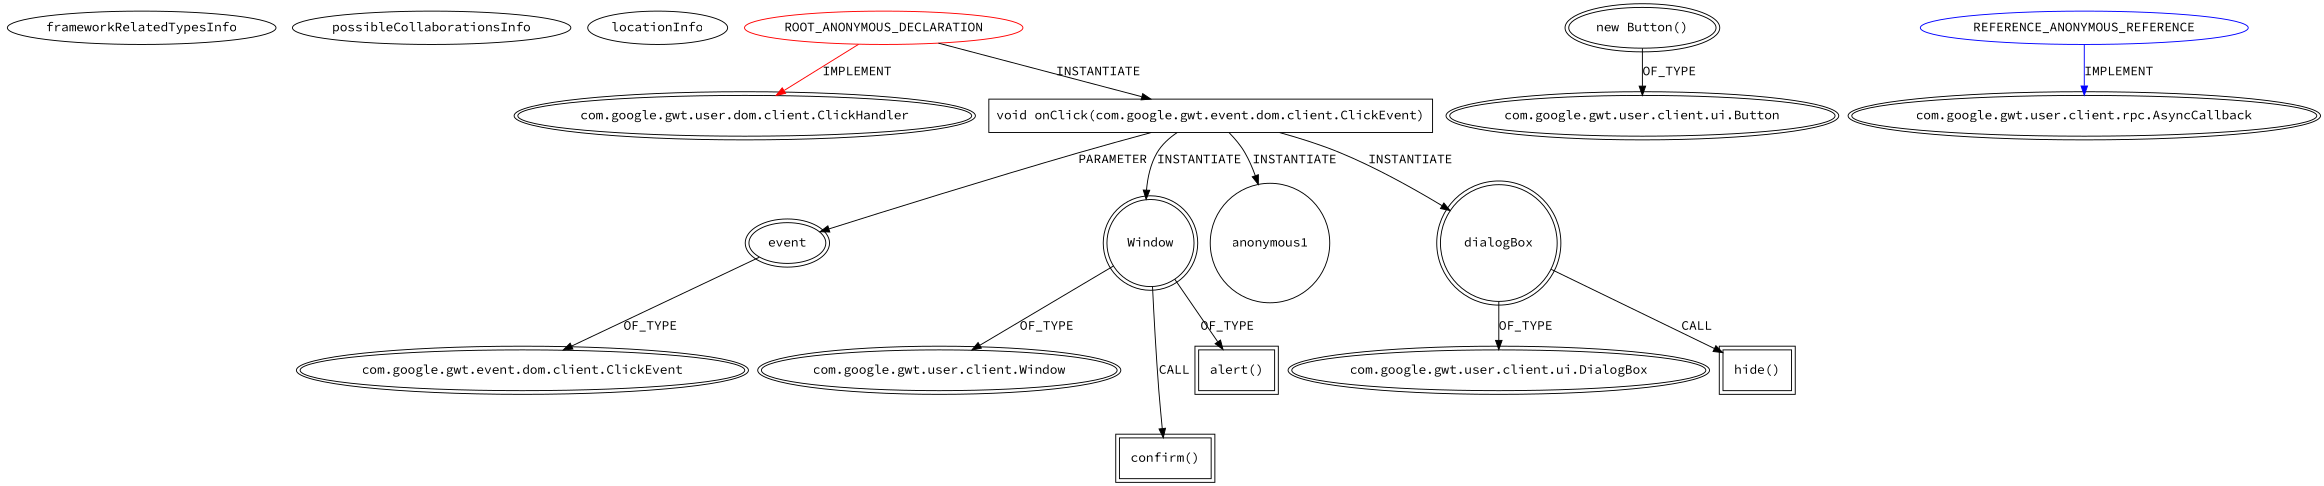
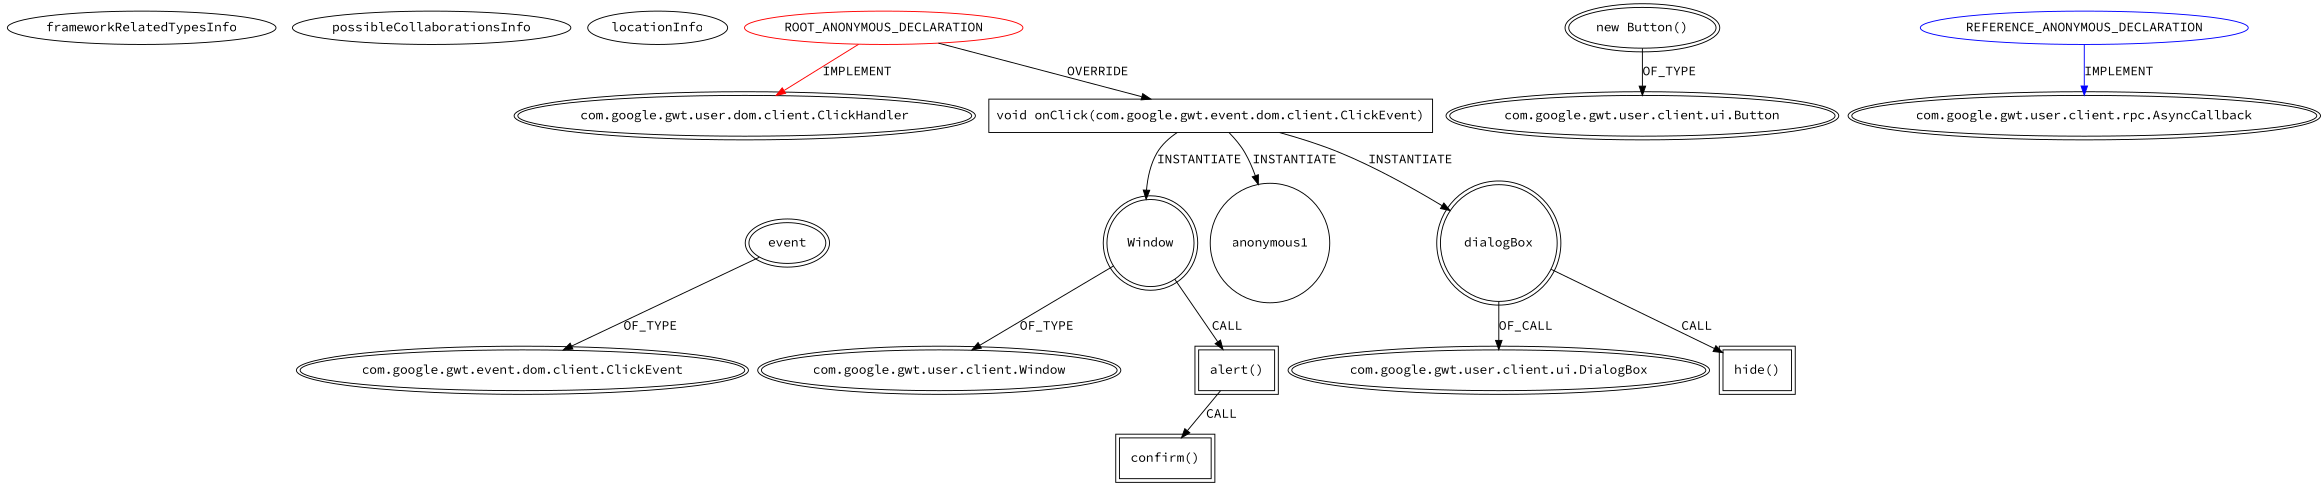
node "REFERENCE_ANONYMOUS_REFERENCE": label "REFERENCE_ANONYMOUS_REFERENCE" -> "REFERENCE_ANONYMOUS_DECLARATION"
edge "ROOT_ANONYMOUS_DECLARATION" -> "void onClick(com.google.gwt.event.dom.client.ClickEvent)": label "INSTANTIATE" -> "OVERRIDE"
edge "void onClick(com.google.gwt.event.dom.client.ClickEvent)" -> "event": removed, label "PARAMETER"
edge "Window" -> "alert()": label "OF_TYPE" -> "CALL"
edge "dialogBox" -> "com.google.gwt.user.client.ui.DialogBox": label "OF_TYPE" -> "OF_CALL"
edge "Window" -> "confirm()": now "alert()" -> "confirm()"
